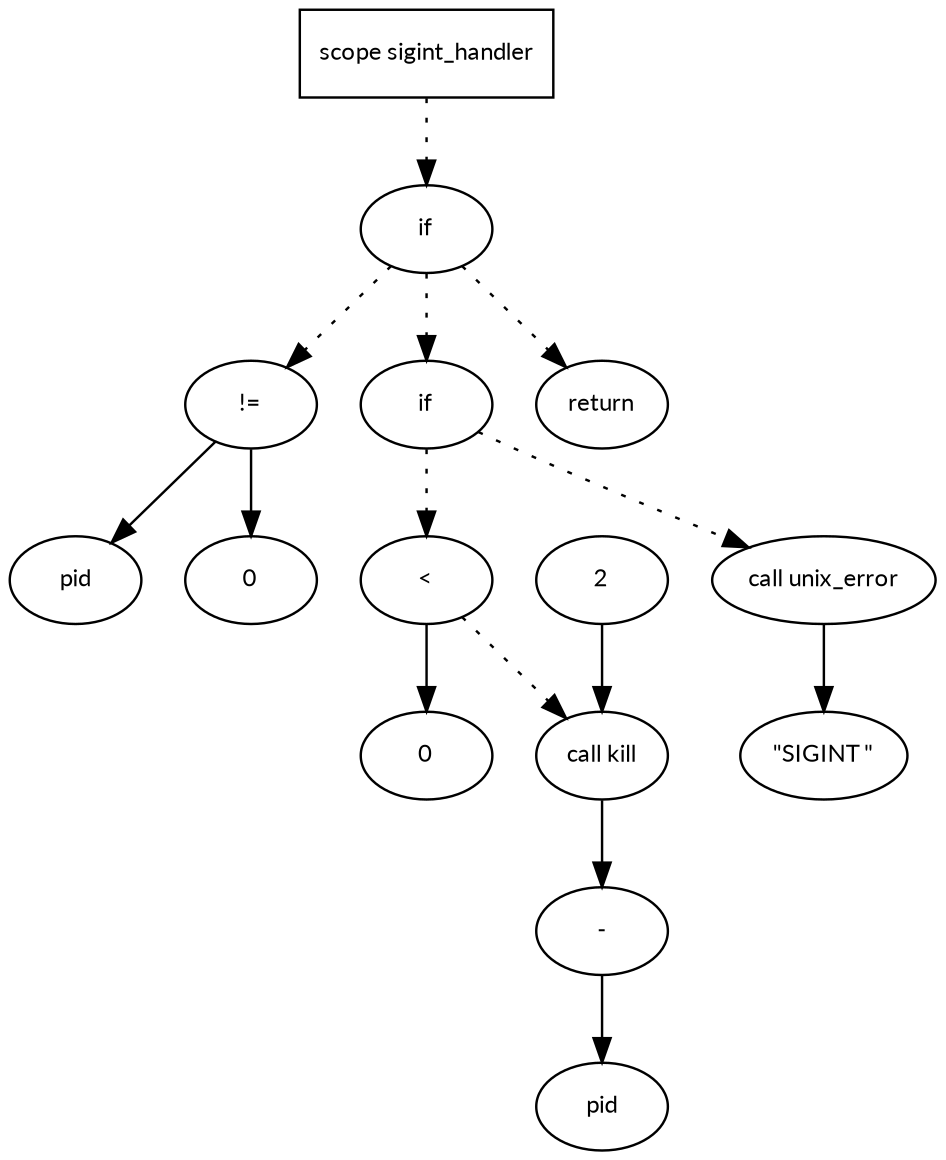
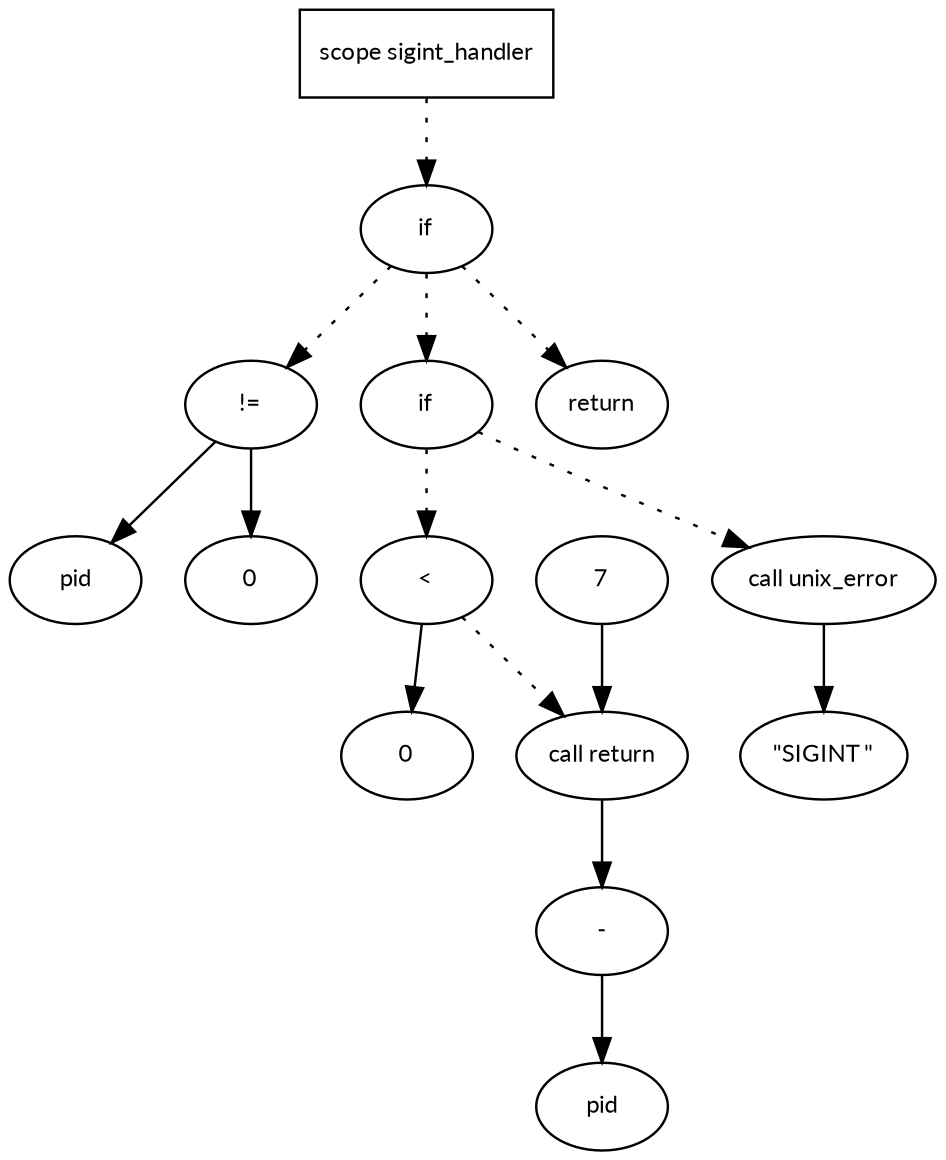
node "2": label "2" -> "7"
node "call kill": label "call kill" -> "call return"
